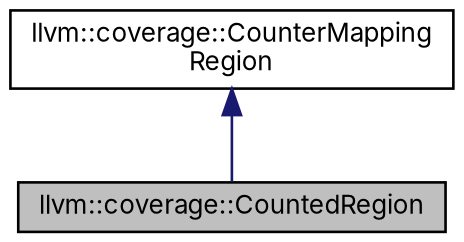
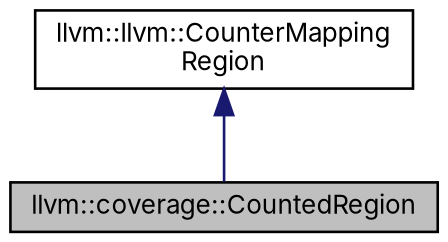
node "llvm::coverage::CounterMapping Region": label "llvm::coverage::CounterMapping Region" -> "llvm::llvm::CounterMapping Region"
